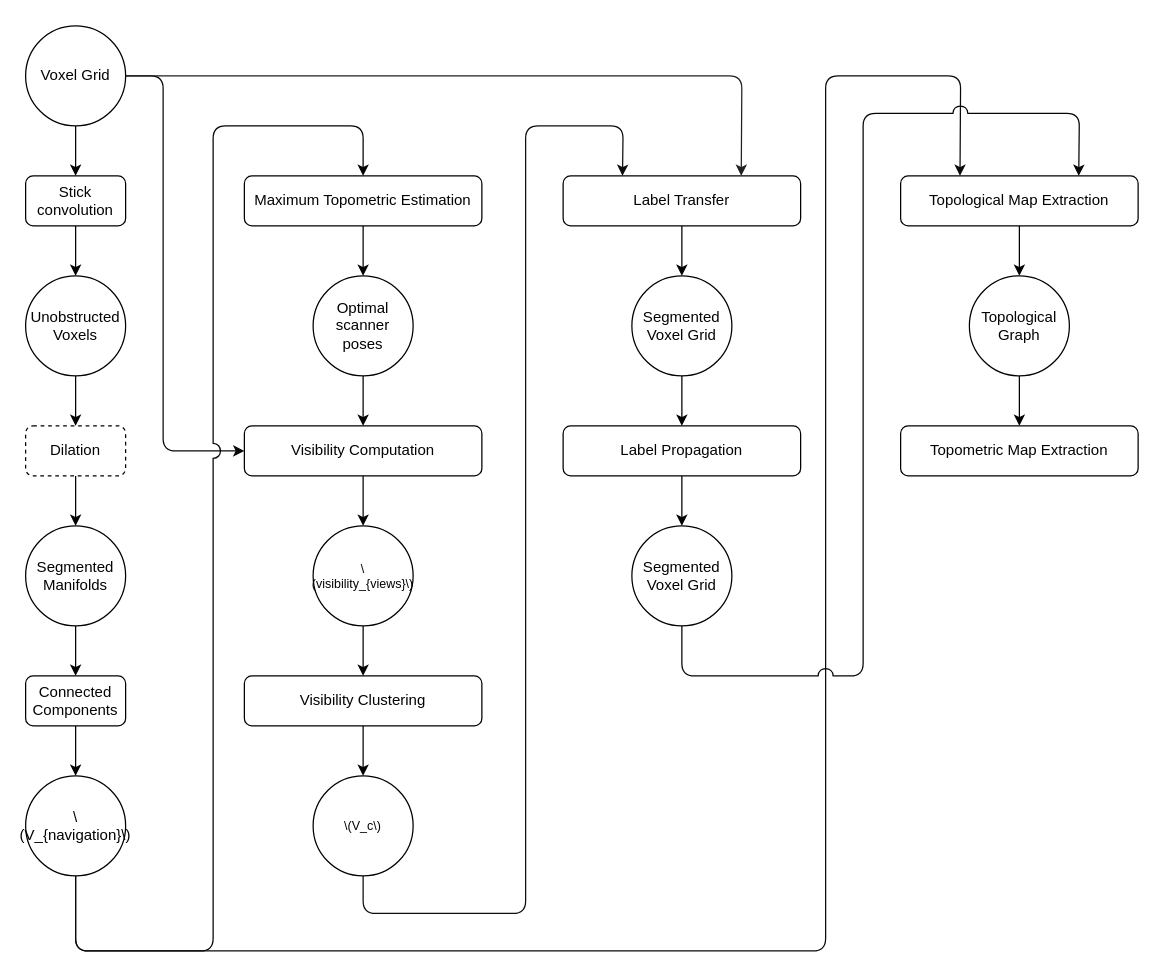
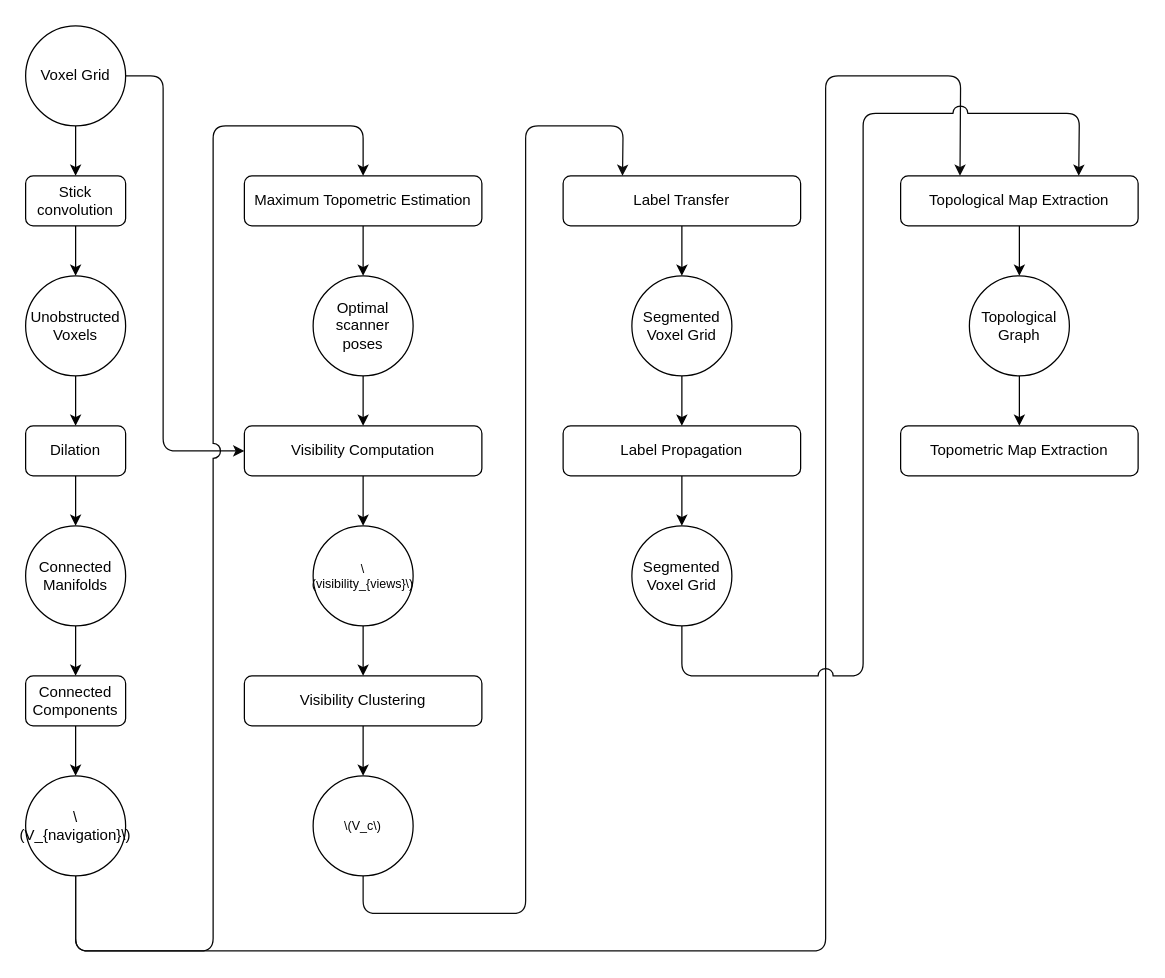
edge "Voxel Grid" -> "Label Transfer": removed
node "Dilation": style dashed -> solid
node "Segmented Manifolds": label "Segmented Manifolds" -> "Connected Manifolds"
